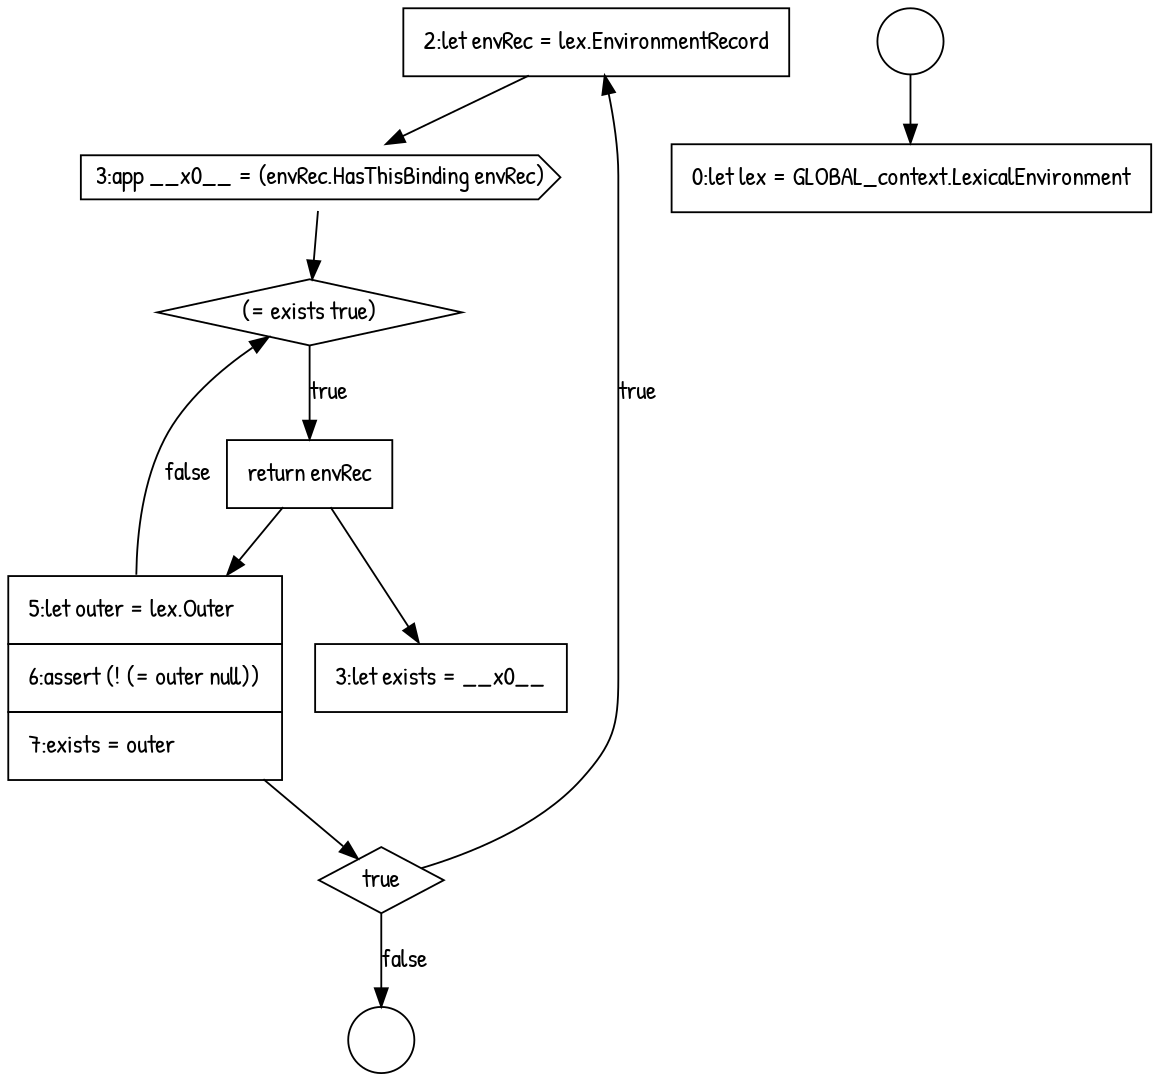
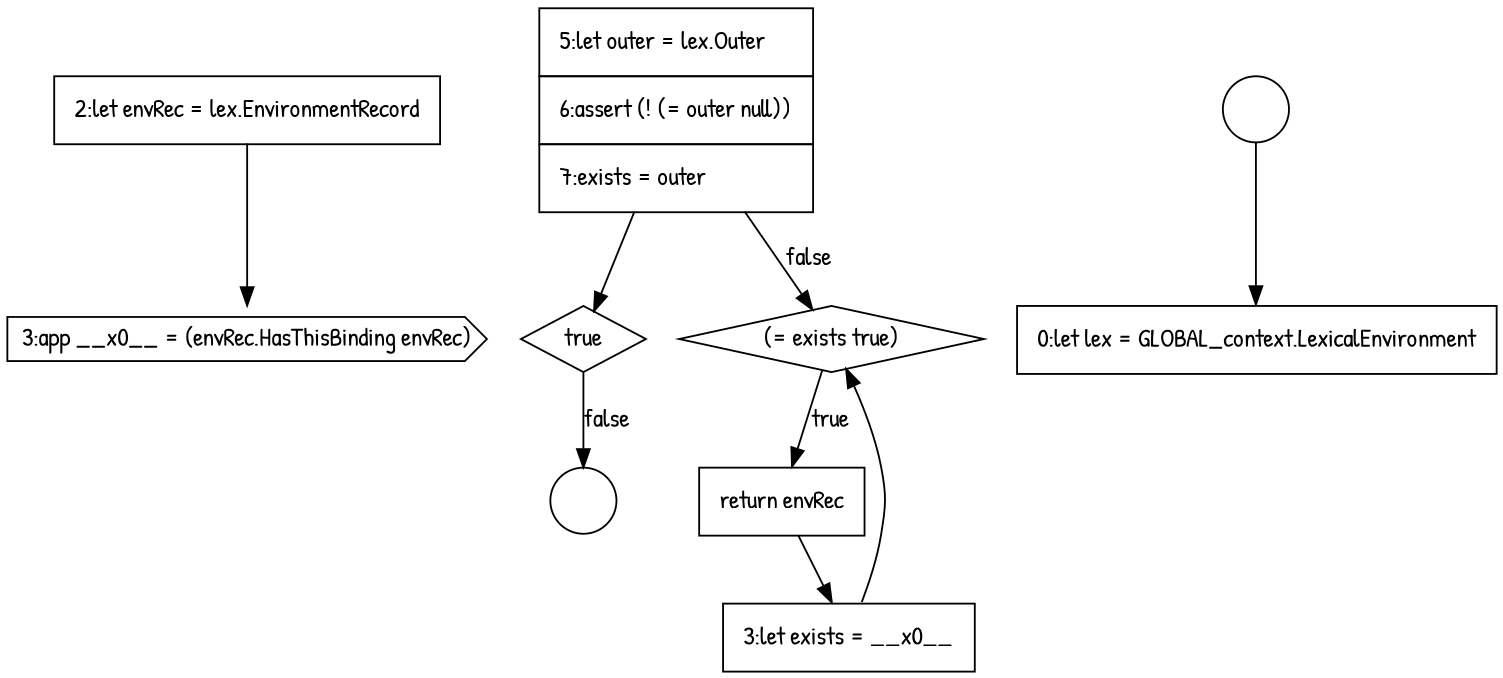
edge "3:app __x0__ = (envRec.HasThisBinding envRec)" -> "(= exists true)": now "3:let exists = __x0__" -> "(= exists true)"
edge "return envRec" -> "5:let outer = lex.Outer": removed
edge "true" -> "2:let envRec = lex.EnvironmentRecord": removed, label "true"
